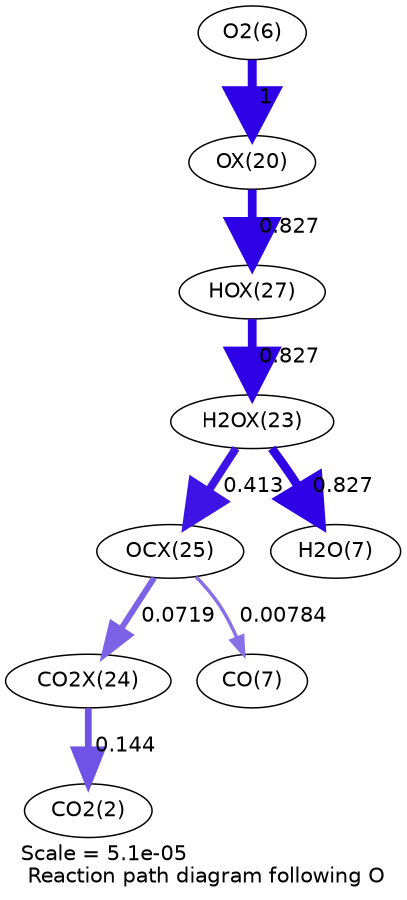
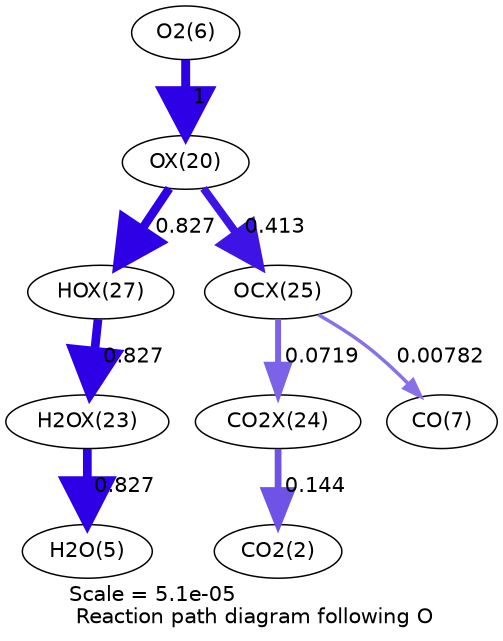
edge "H2OX(23)" -> "OCX(25)": now "OX(20)" -> "OCX(25)"
node "H2O(7)": label "H2O(7)" -> "H2O(5)"
edge "OCX(25)" -> "CO(7)": label " 0.00784" -> " 0.00782"
